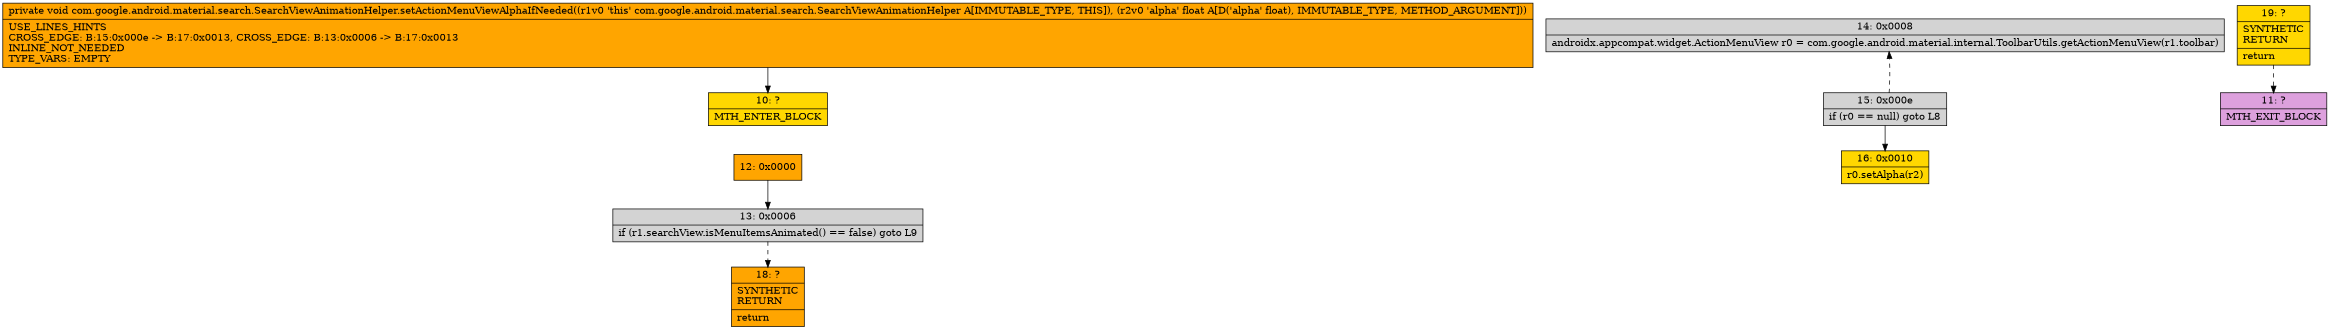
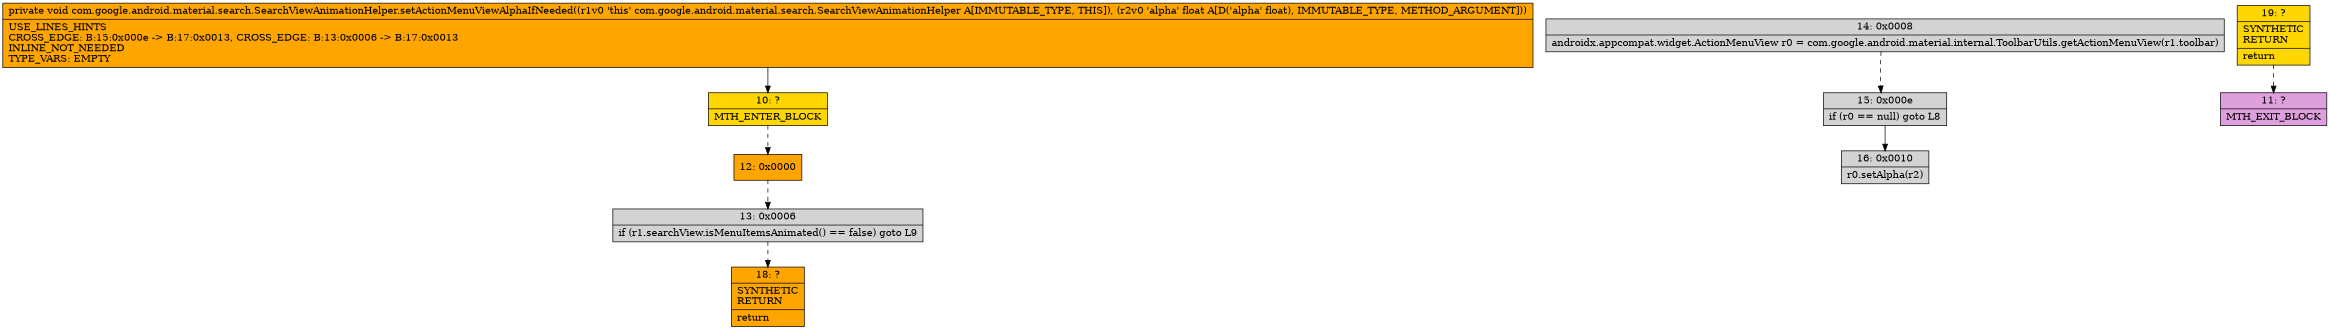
edge "15: 0x000e" -> "14: 0x0008": reversed
edge "10: ?" -> "12: 0x0000": added
node "16: 0x0010": fillcolor gold -> lightgrey
edge "12: 0x0000" -> "13: 0x0006": style solid -> dashed
